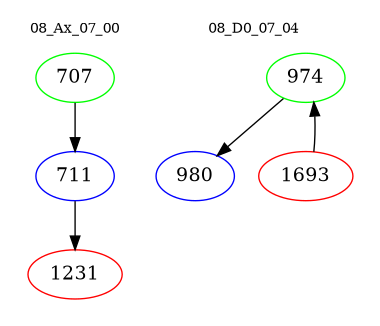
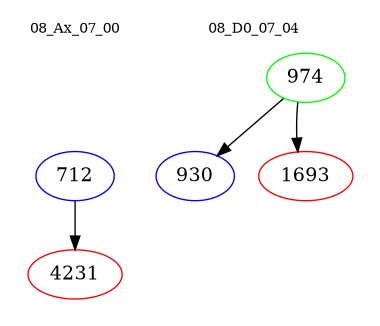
node "707": removed
edge "1693" -> "974": reversed
node "711": label "711" -> "712"
node "980": label "980" -> "930"
node "1231": label "1231" -> "4231"
